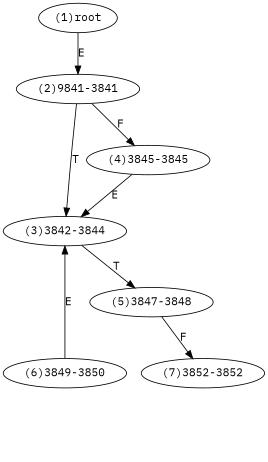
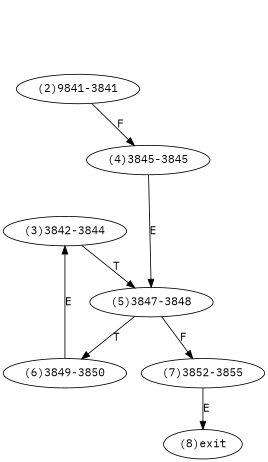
node "(1)root": removed
edge "(2)9841-3841" -> "(3)3842-3844": removed, label "T"
edge "(4)3845-3845" -> "(3)3842-3844": now "(4)3845-3845" -> "(5)3847-3848"
edge "(5)3847-3848" -> "(6)3849-3850": added, label "T"
node "(7)3852-3852": label "(7)3852-3852" -> "(7)3852-3855"
node "(8)exit": added
